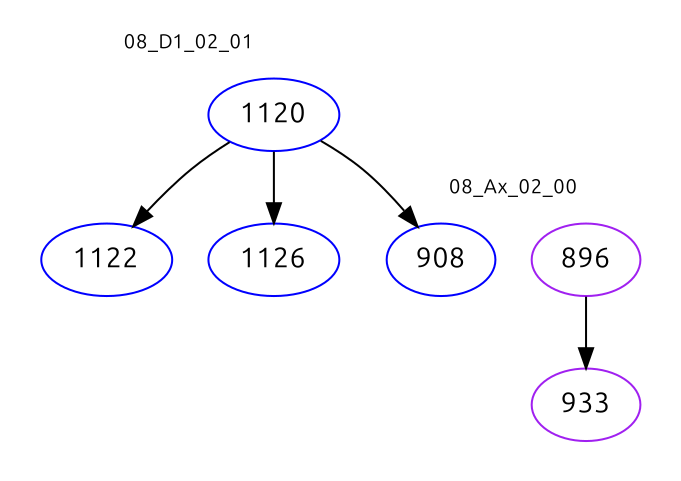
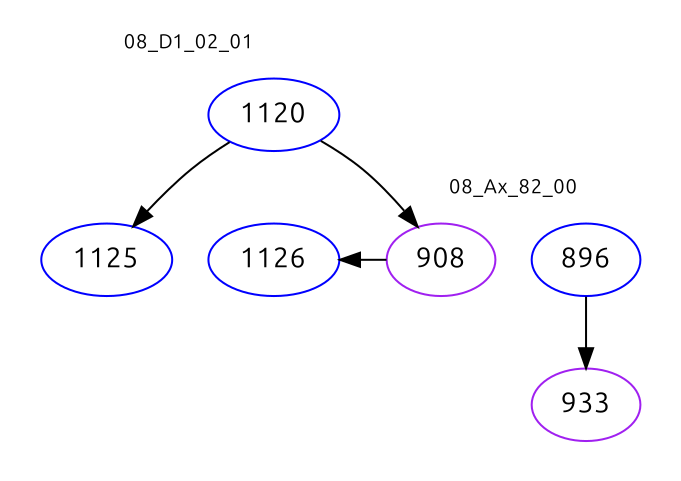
edge "1120" -> "1126": now "908" -> "1126"
cluster "08_Ax_02_00": label "08_Ax_02_00" -> "08_Ax_82_00"
node "1122": label "1122" -> "1125"
node "908": color blue -> purple
node "896": color purple -> blue
